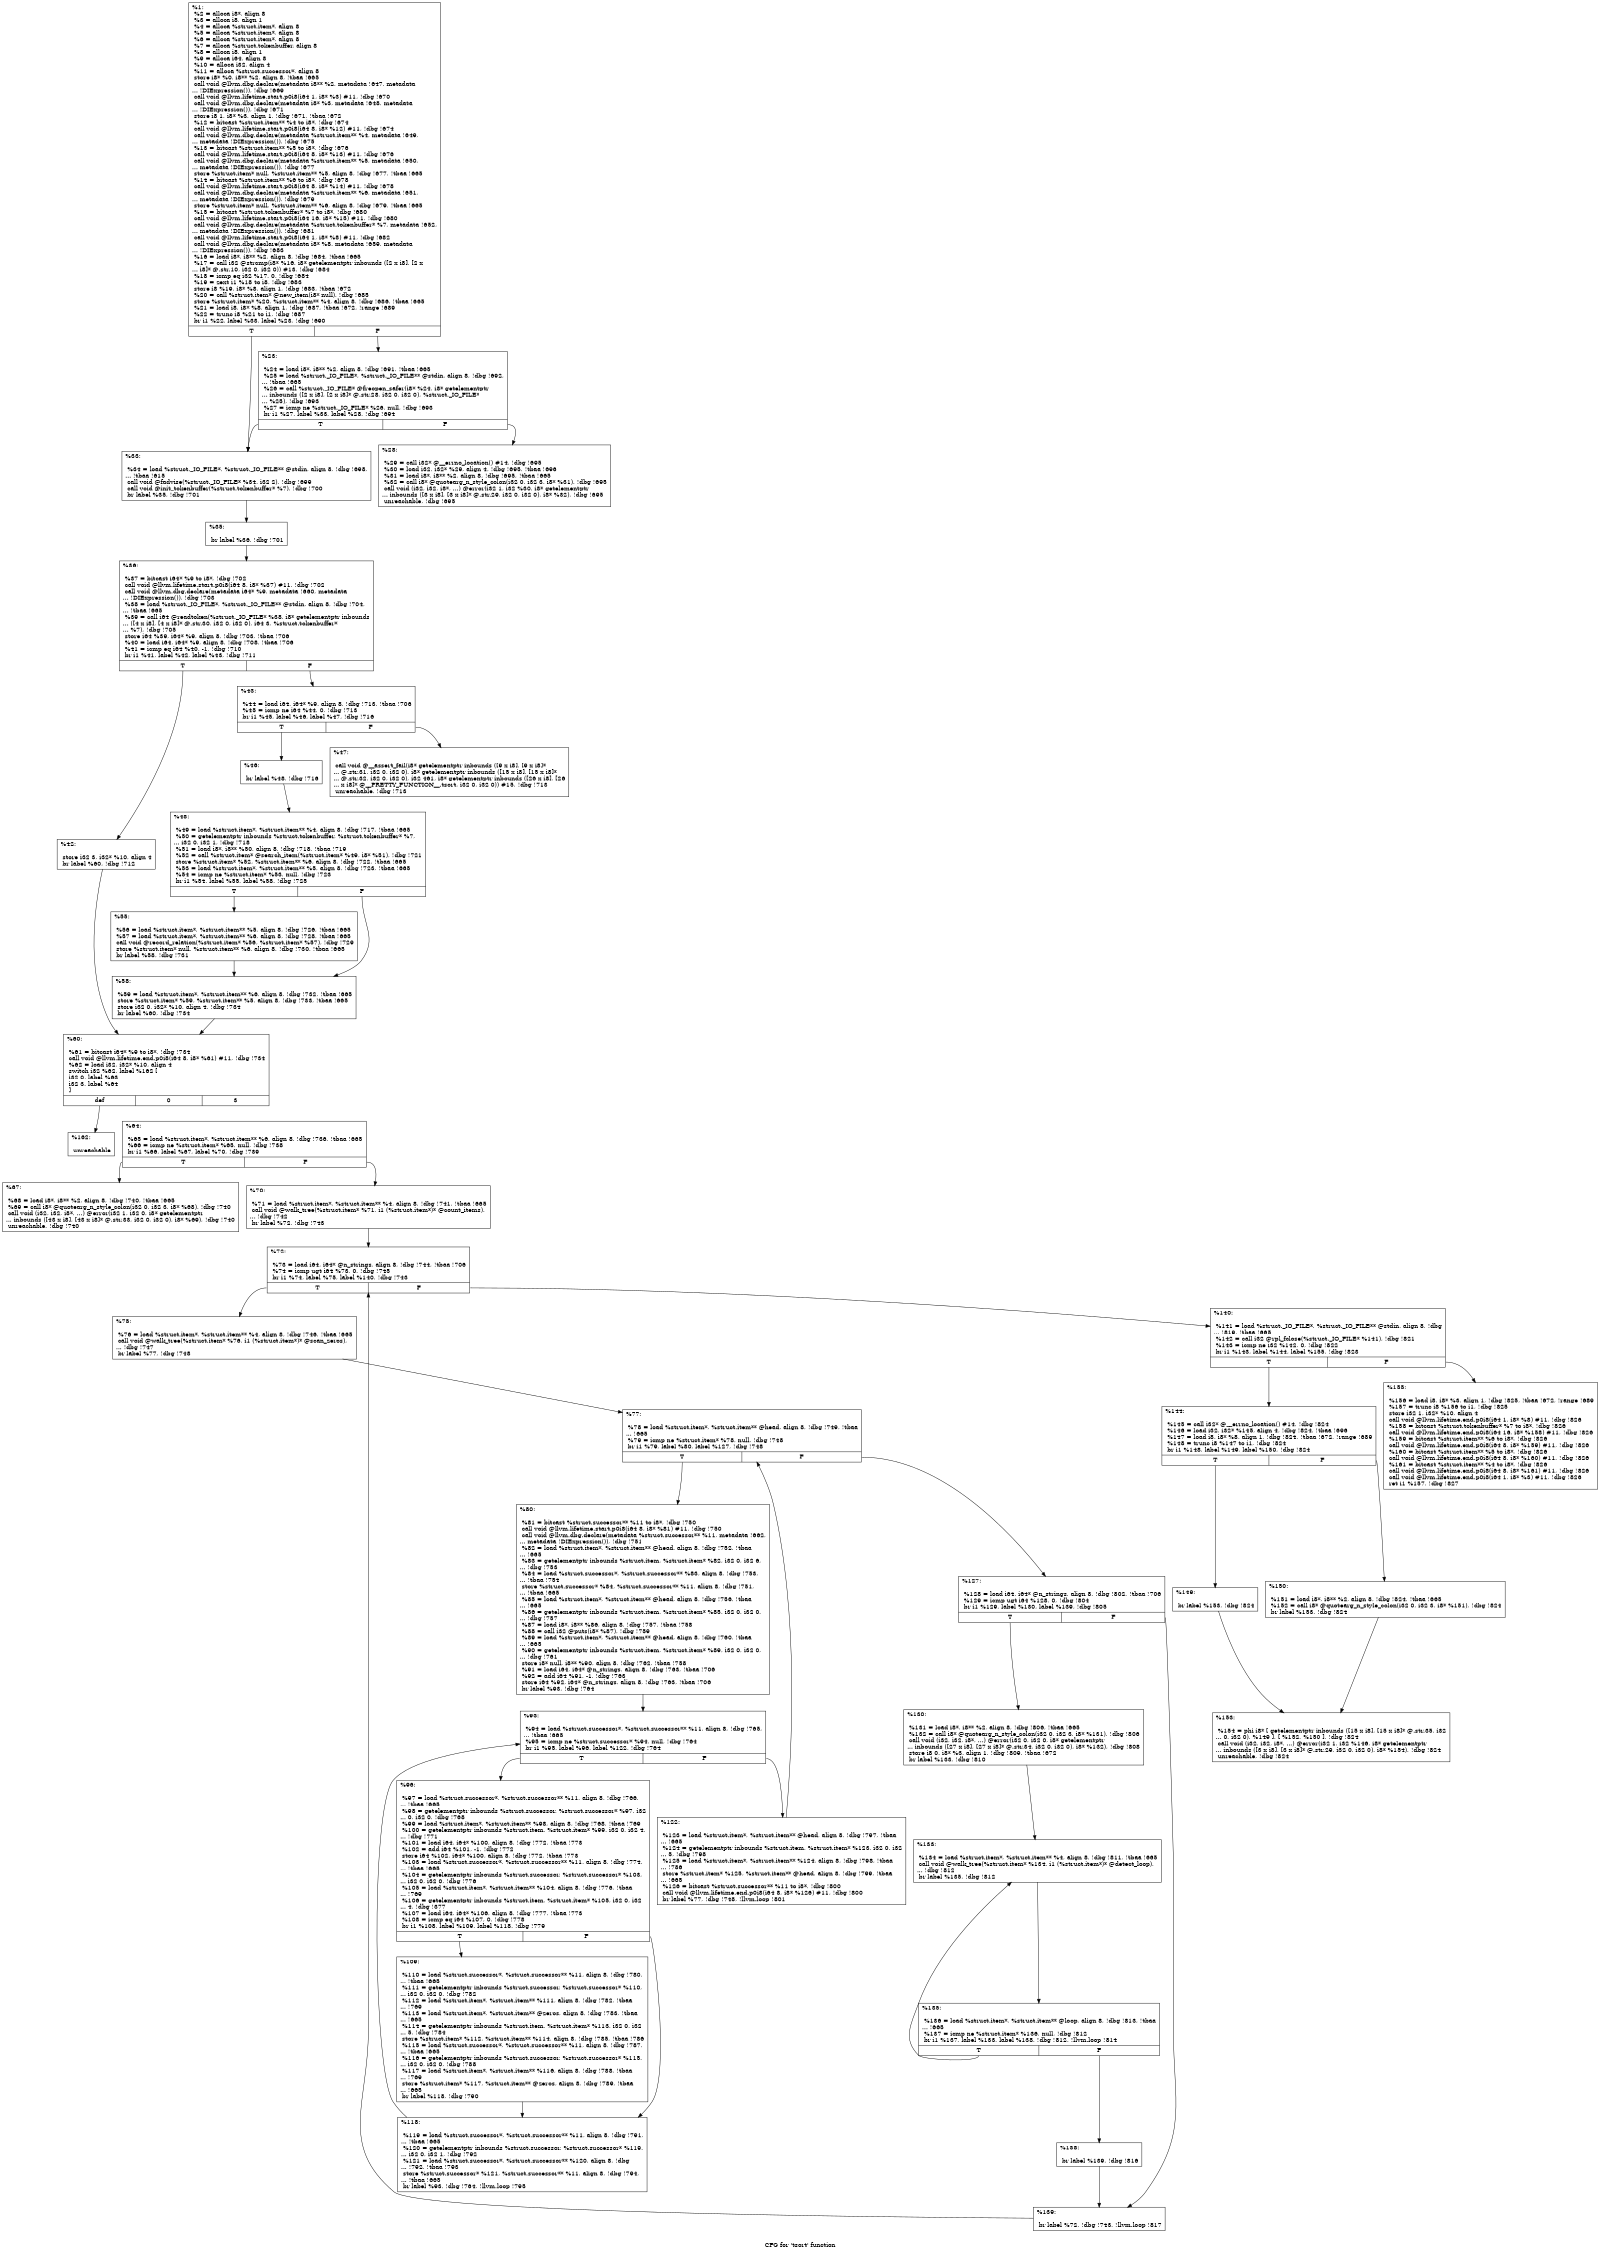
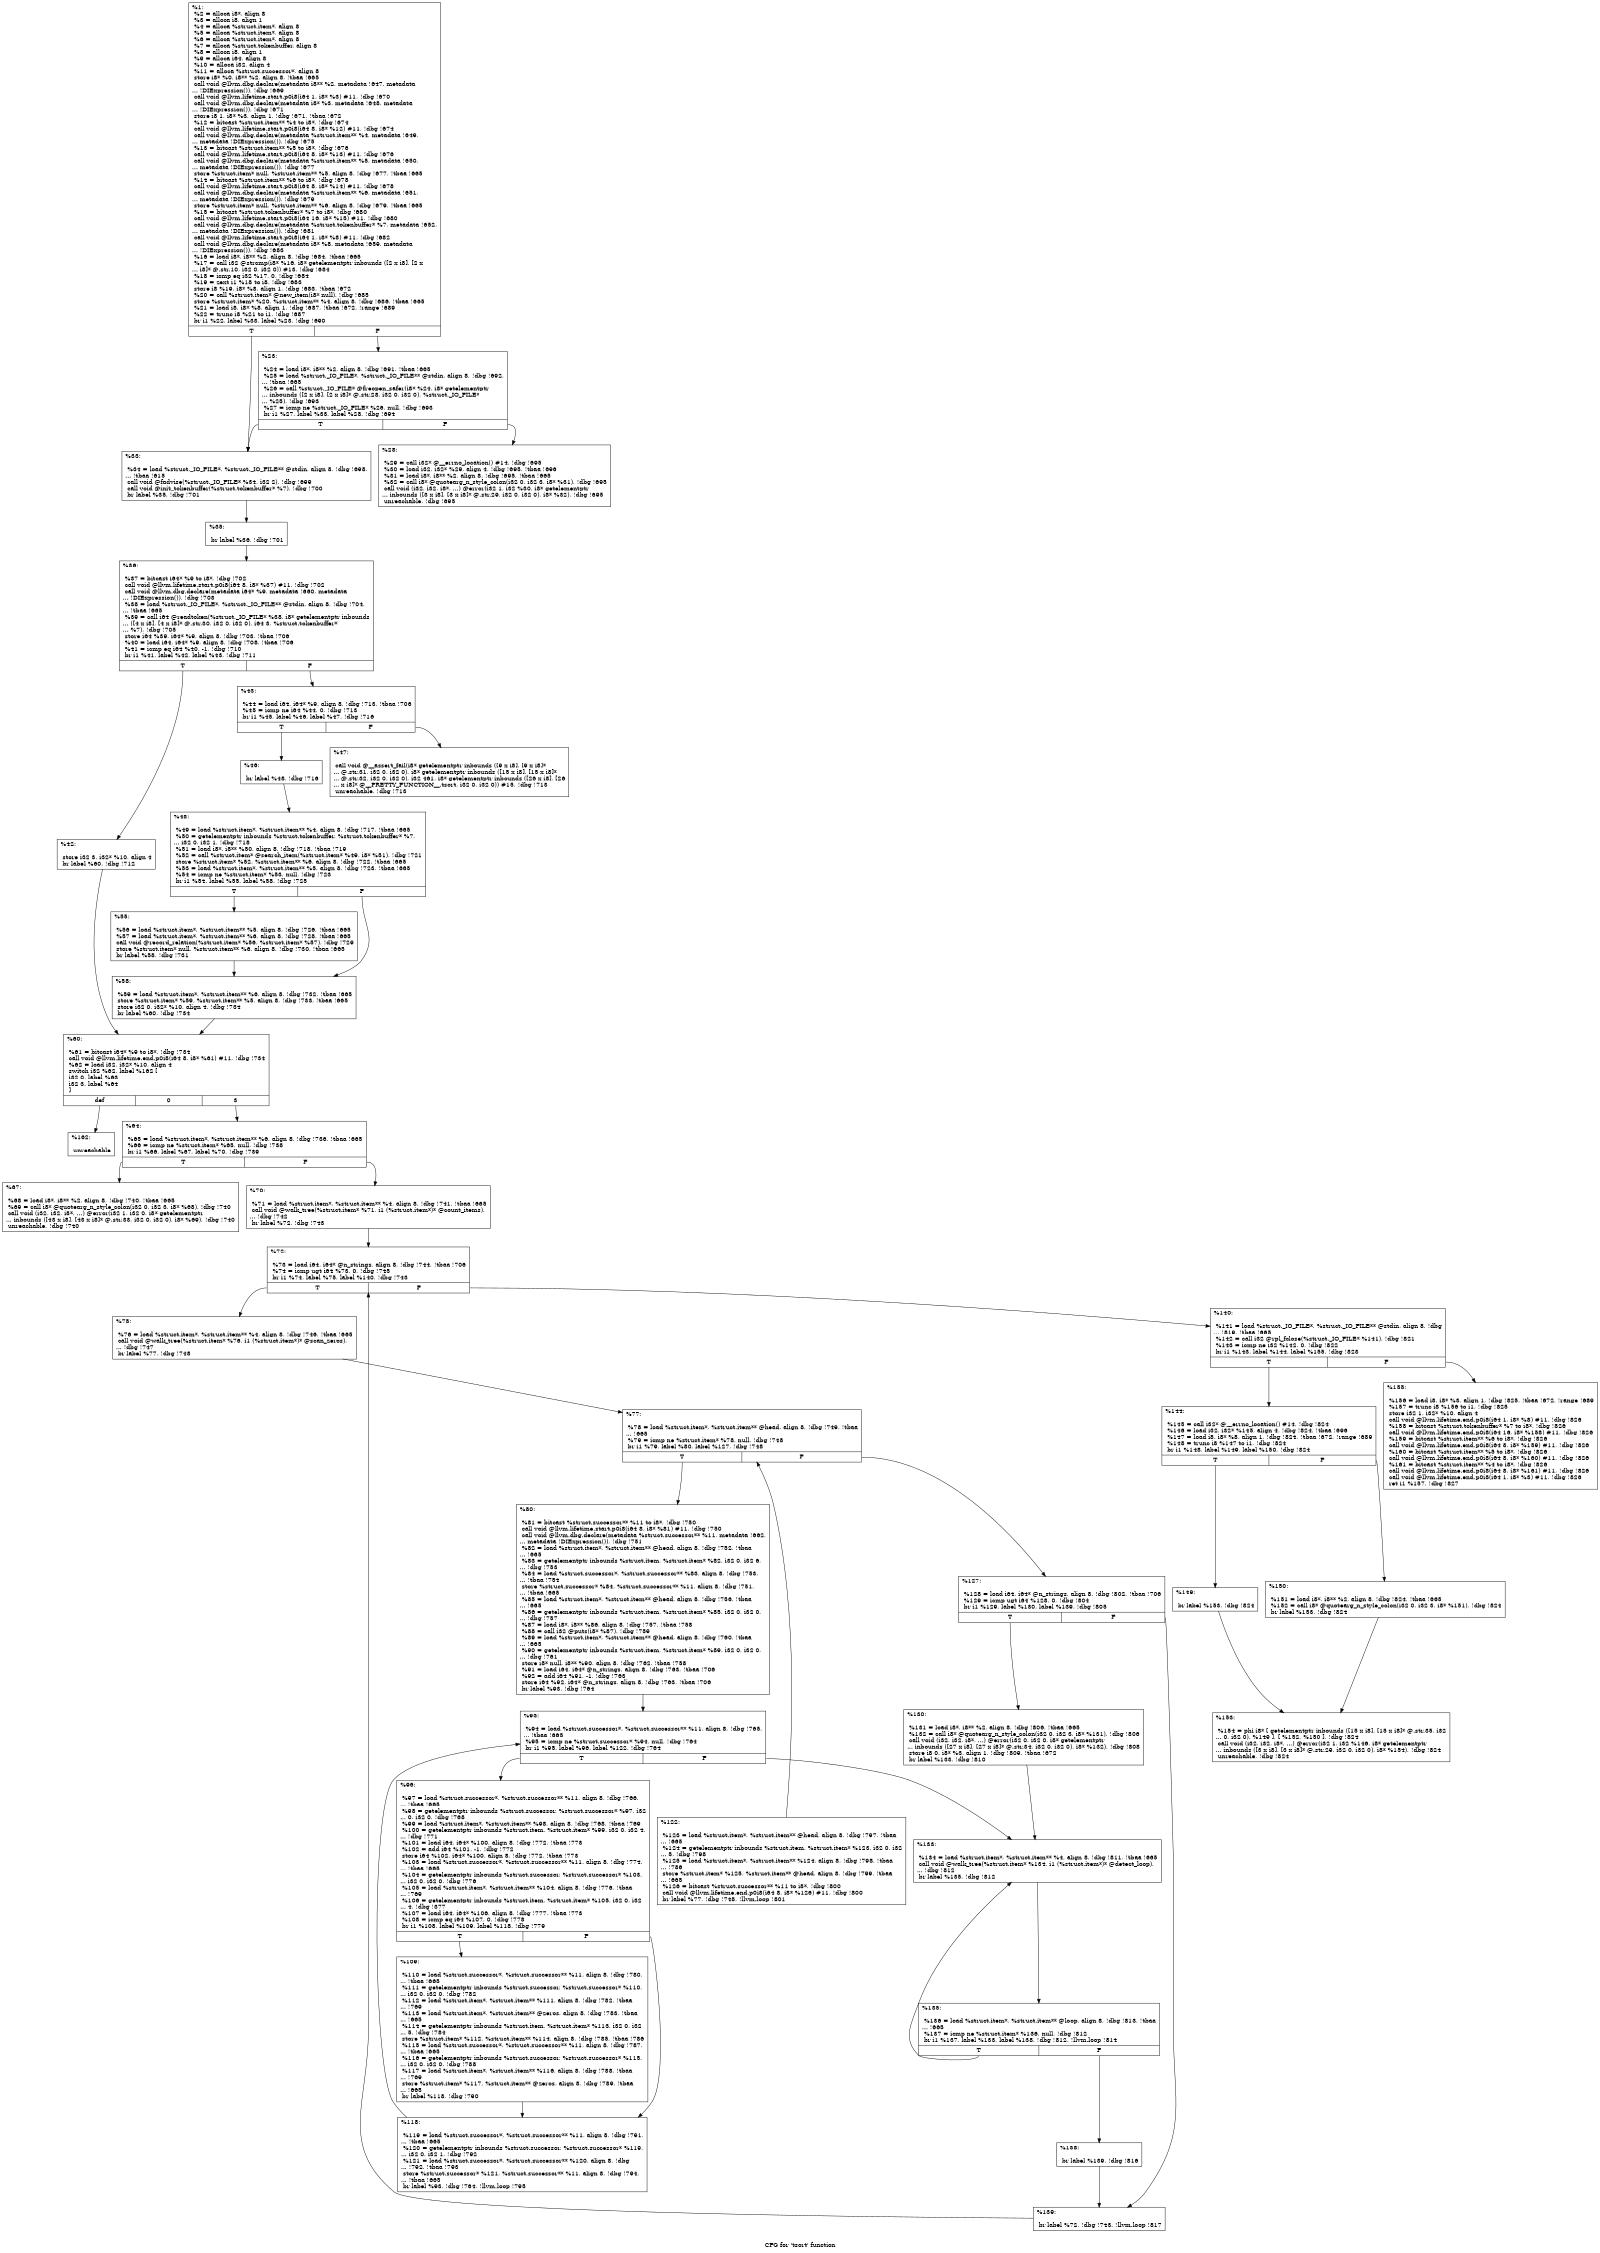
edge "%60:" -> "%64:": added
edge "%93:" -> "%122:": now "%93:" -> "%133:"
